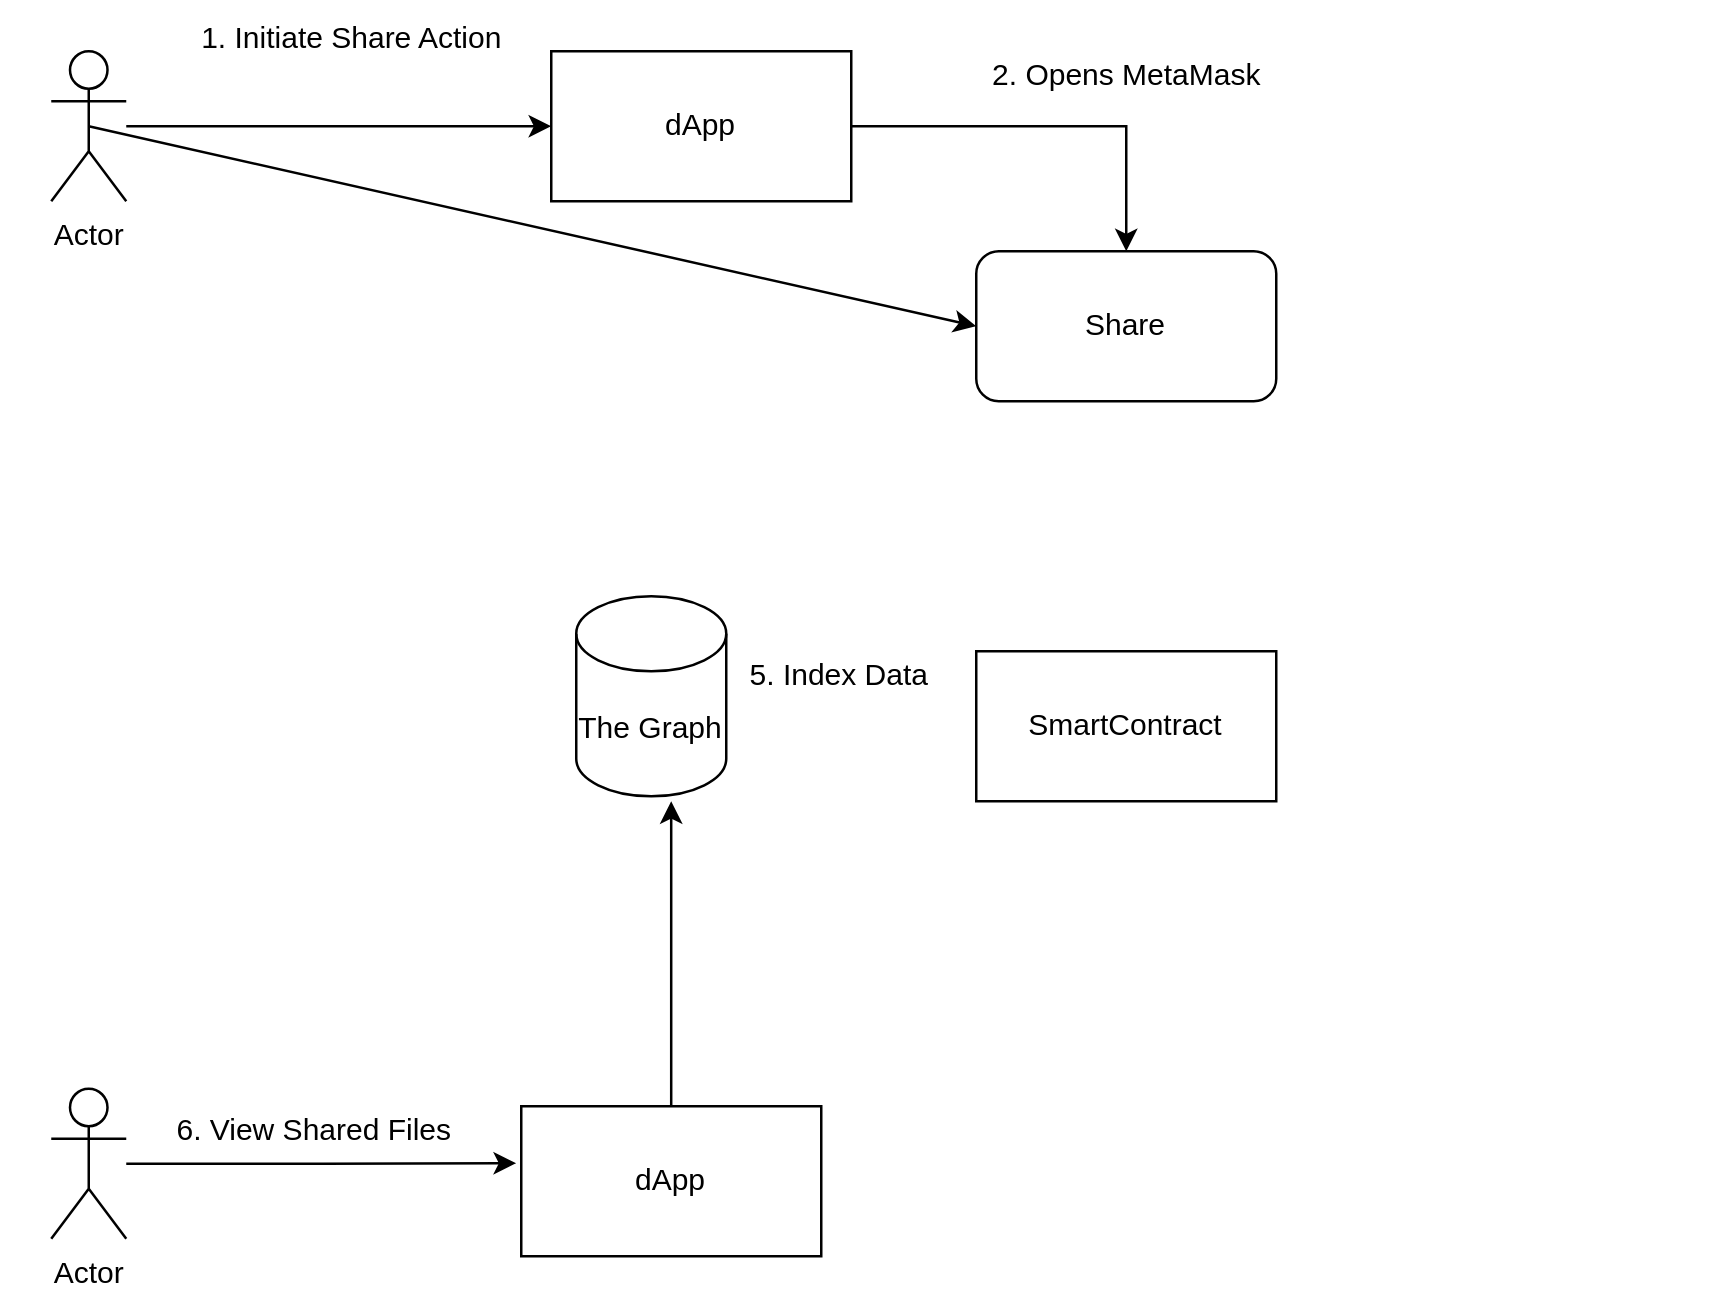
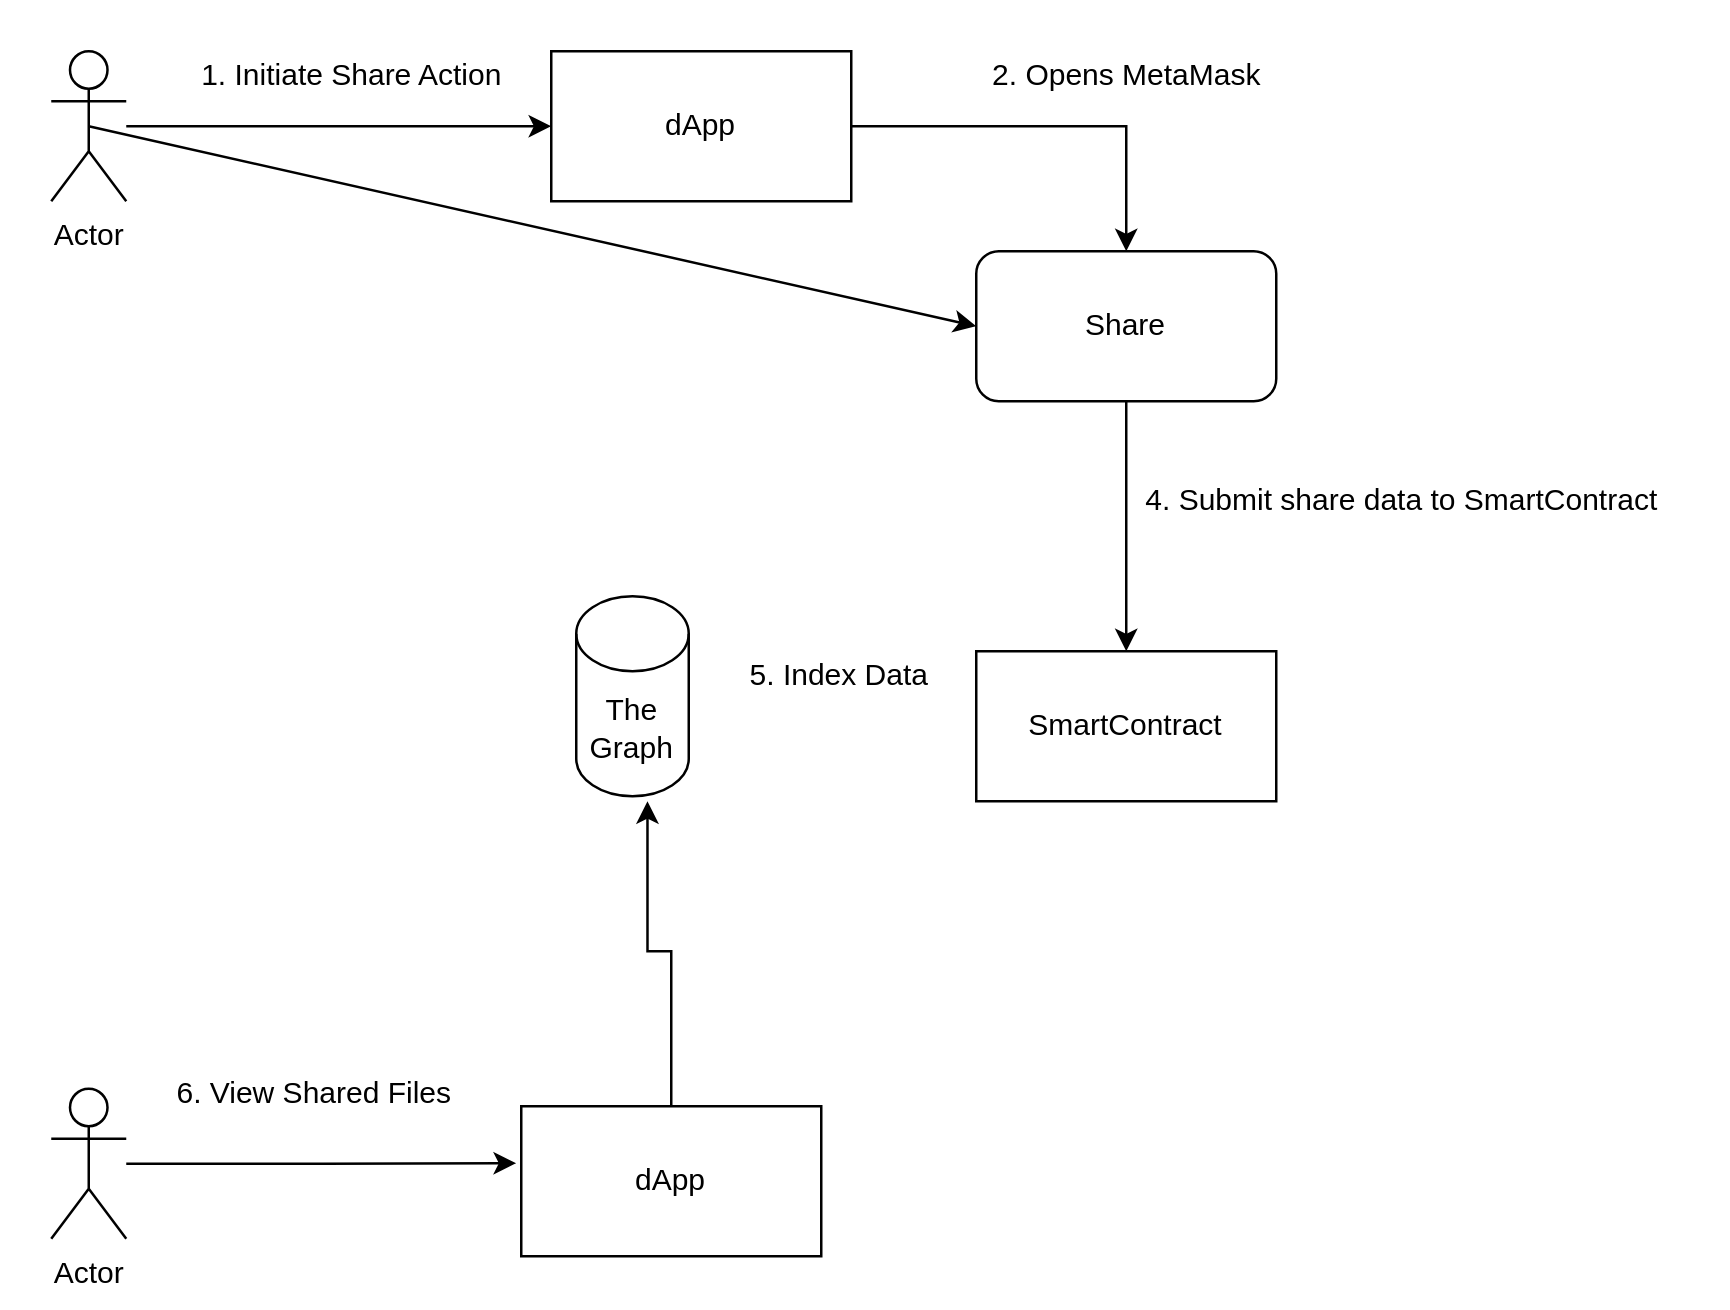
node "1. Initiate Share Action": moved (351, 39) -> (351, 76)
node "4. Submit share data to SmartContract": added
edge "Share" -> "SmartContract": added
node "The Graph": size 150x200 -> 113x200
node "6. View Shared Files": moved (314, 1131) -> (314, 1094)
